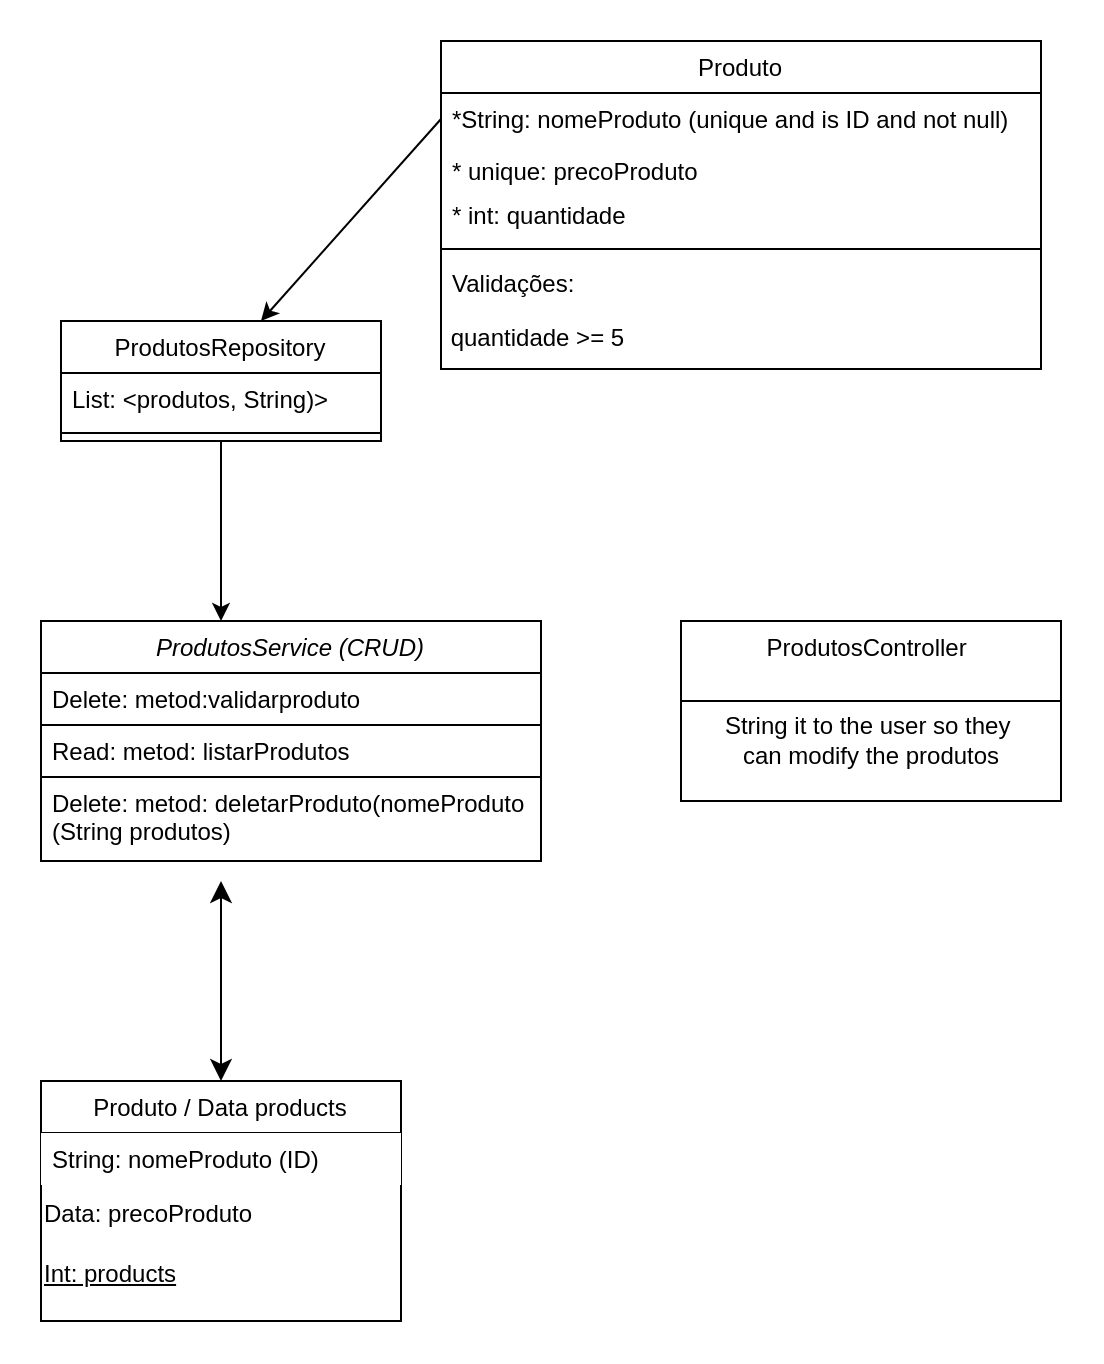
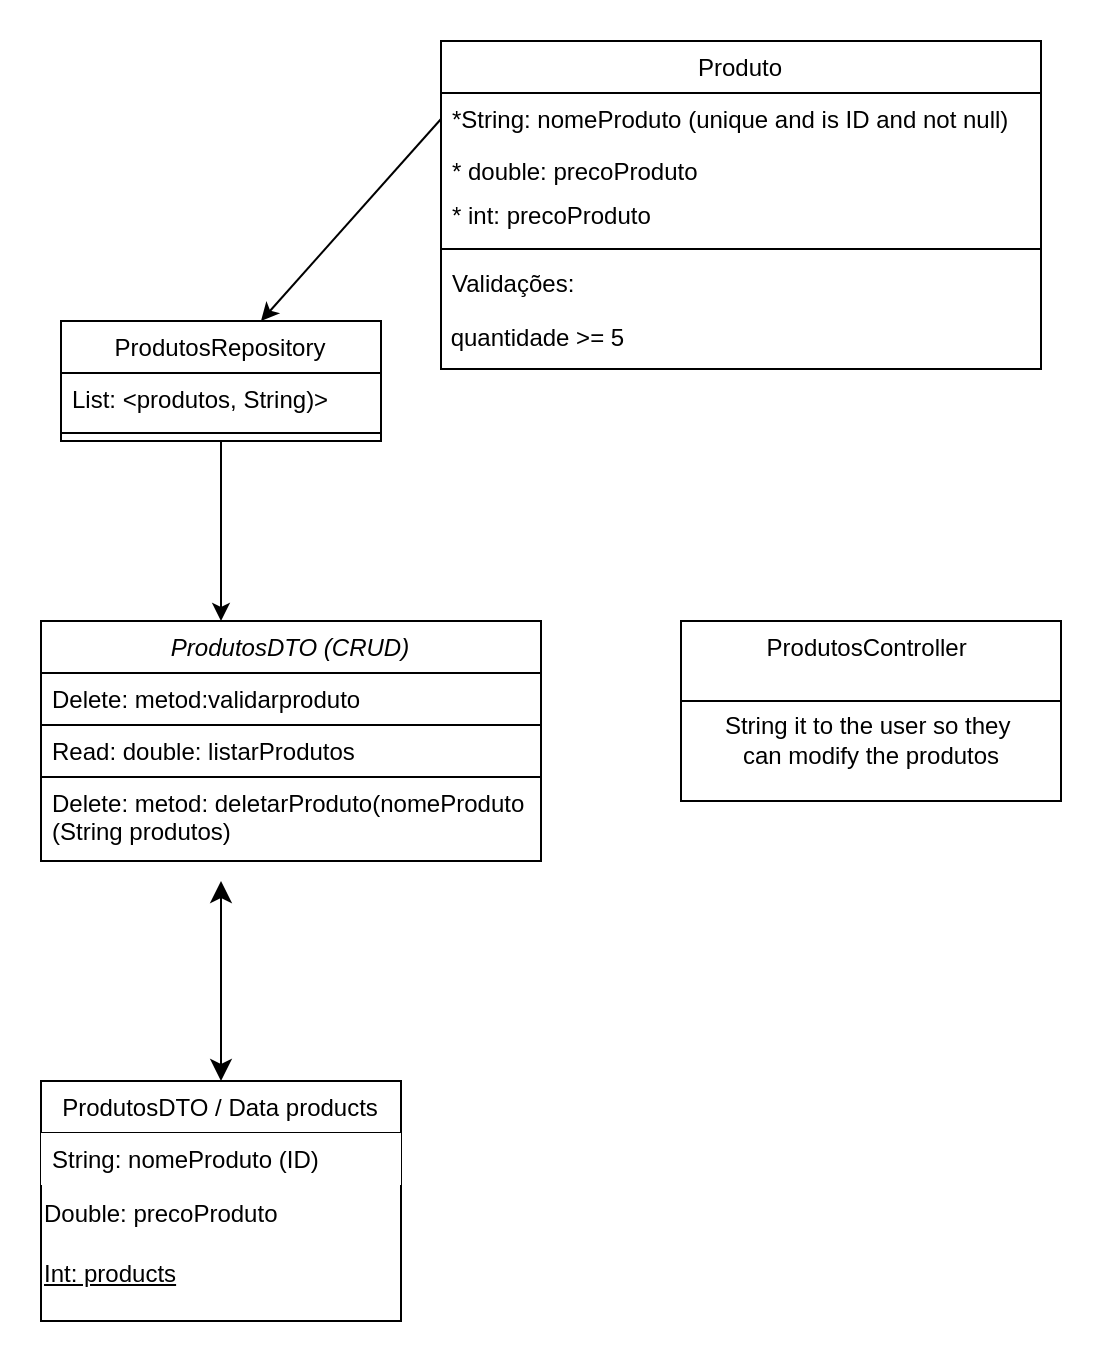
node "* unique: precoProduto": label "* unique: precoProduto" -> "* double: precoProduto"
node "* int: quantidade": label "* int: quantidade" -> "* int: precoProduto"
node "ProdutosService (CRUD)": label "ProdutosService (CRUD)" -> "ProdutosDTO (CRUD)"
node "Read: metod: listarProdutos": label "Read: metod: listarProdutos" -> "Read: double: listarProdutos"
node "Produto / Data products": label "Produto / Data products" -> "ProdutosDTO / Data products"
node "Data: precoProduto": label "Data: precoProduto" -> "Double: precoProduto"
